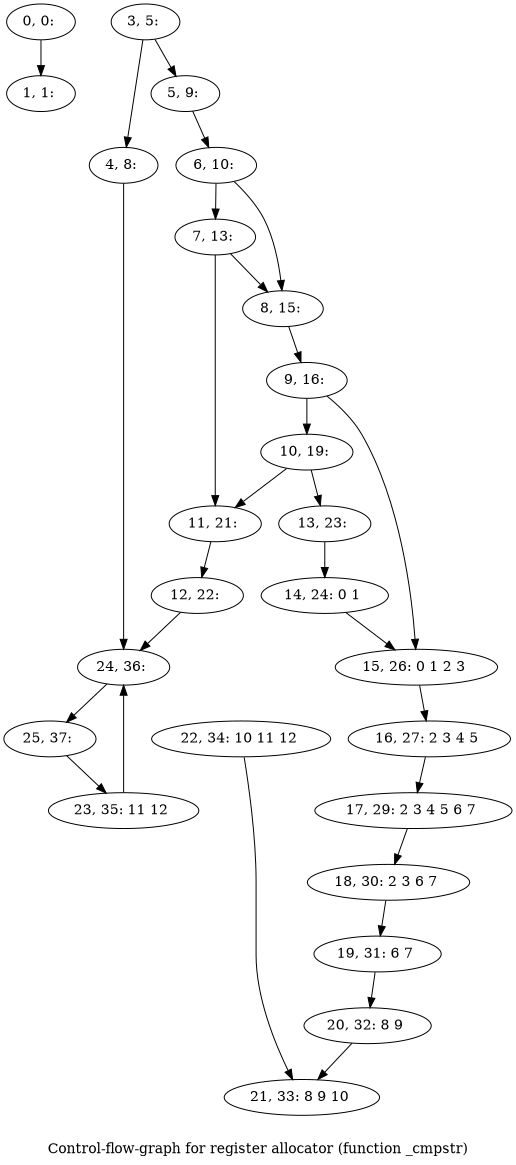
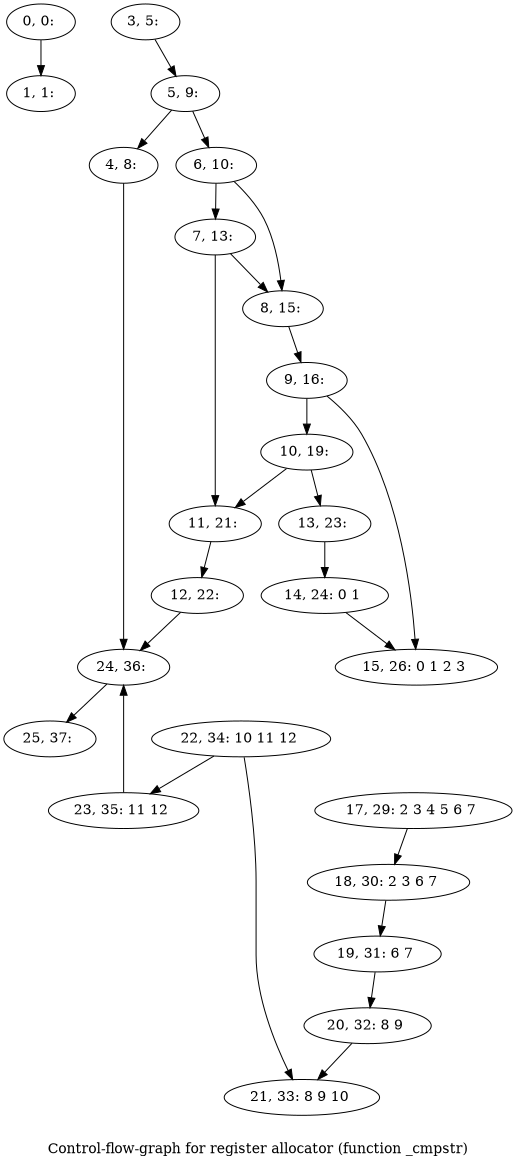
edge "3, 5:" -> "4, 8:": now "5, 9:" -> "4, 8:"
node "16, 27: 2 3 4 5": removed
edge "25, 37:" -> "23, 35: 11 12": now "22, 34: 10 11 12" -> "23, 35: 11 12"
